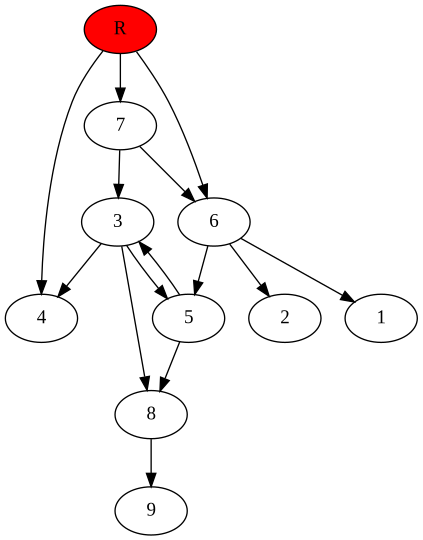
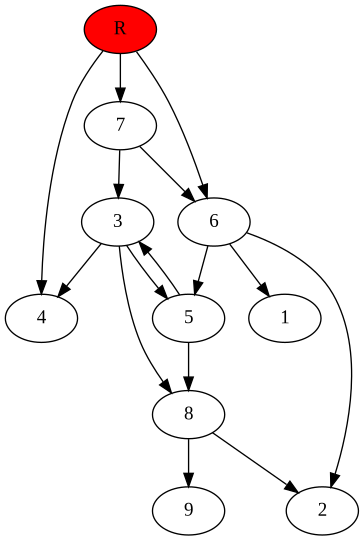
edge "8" -> "2": added
